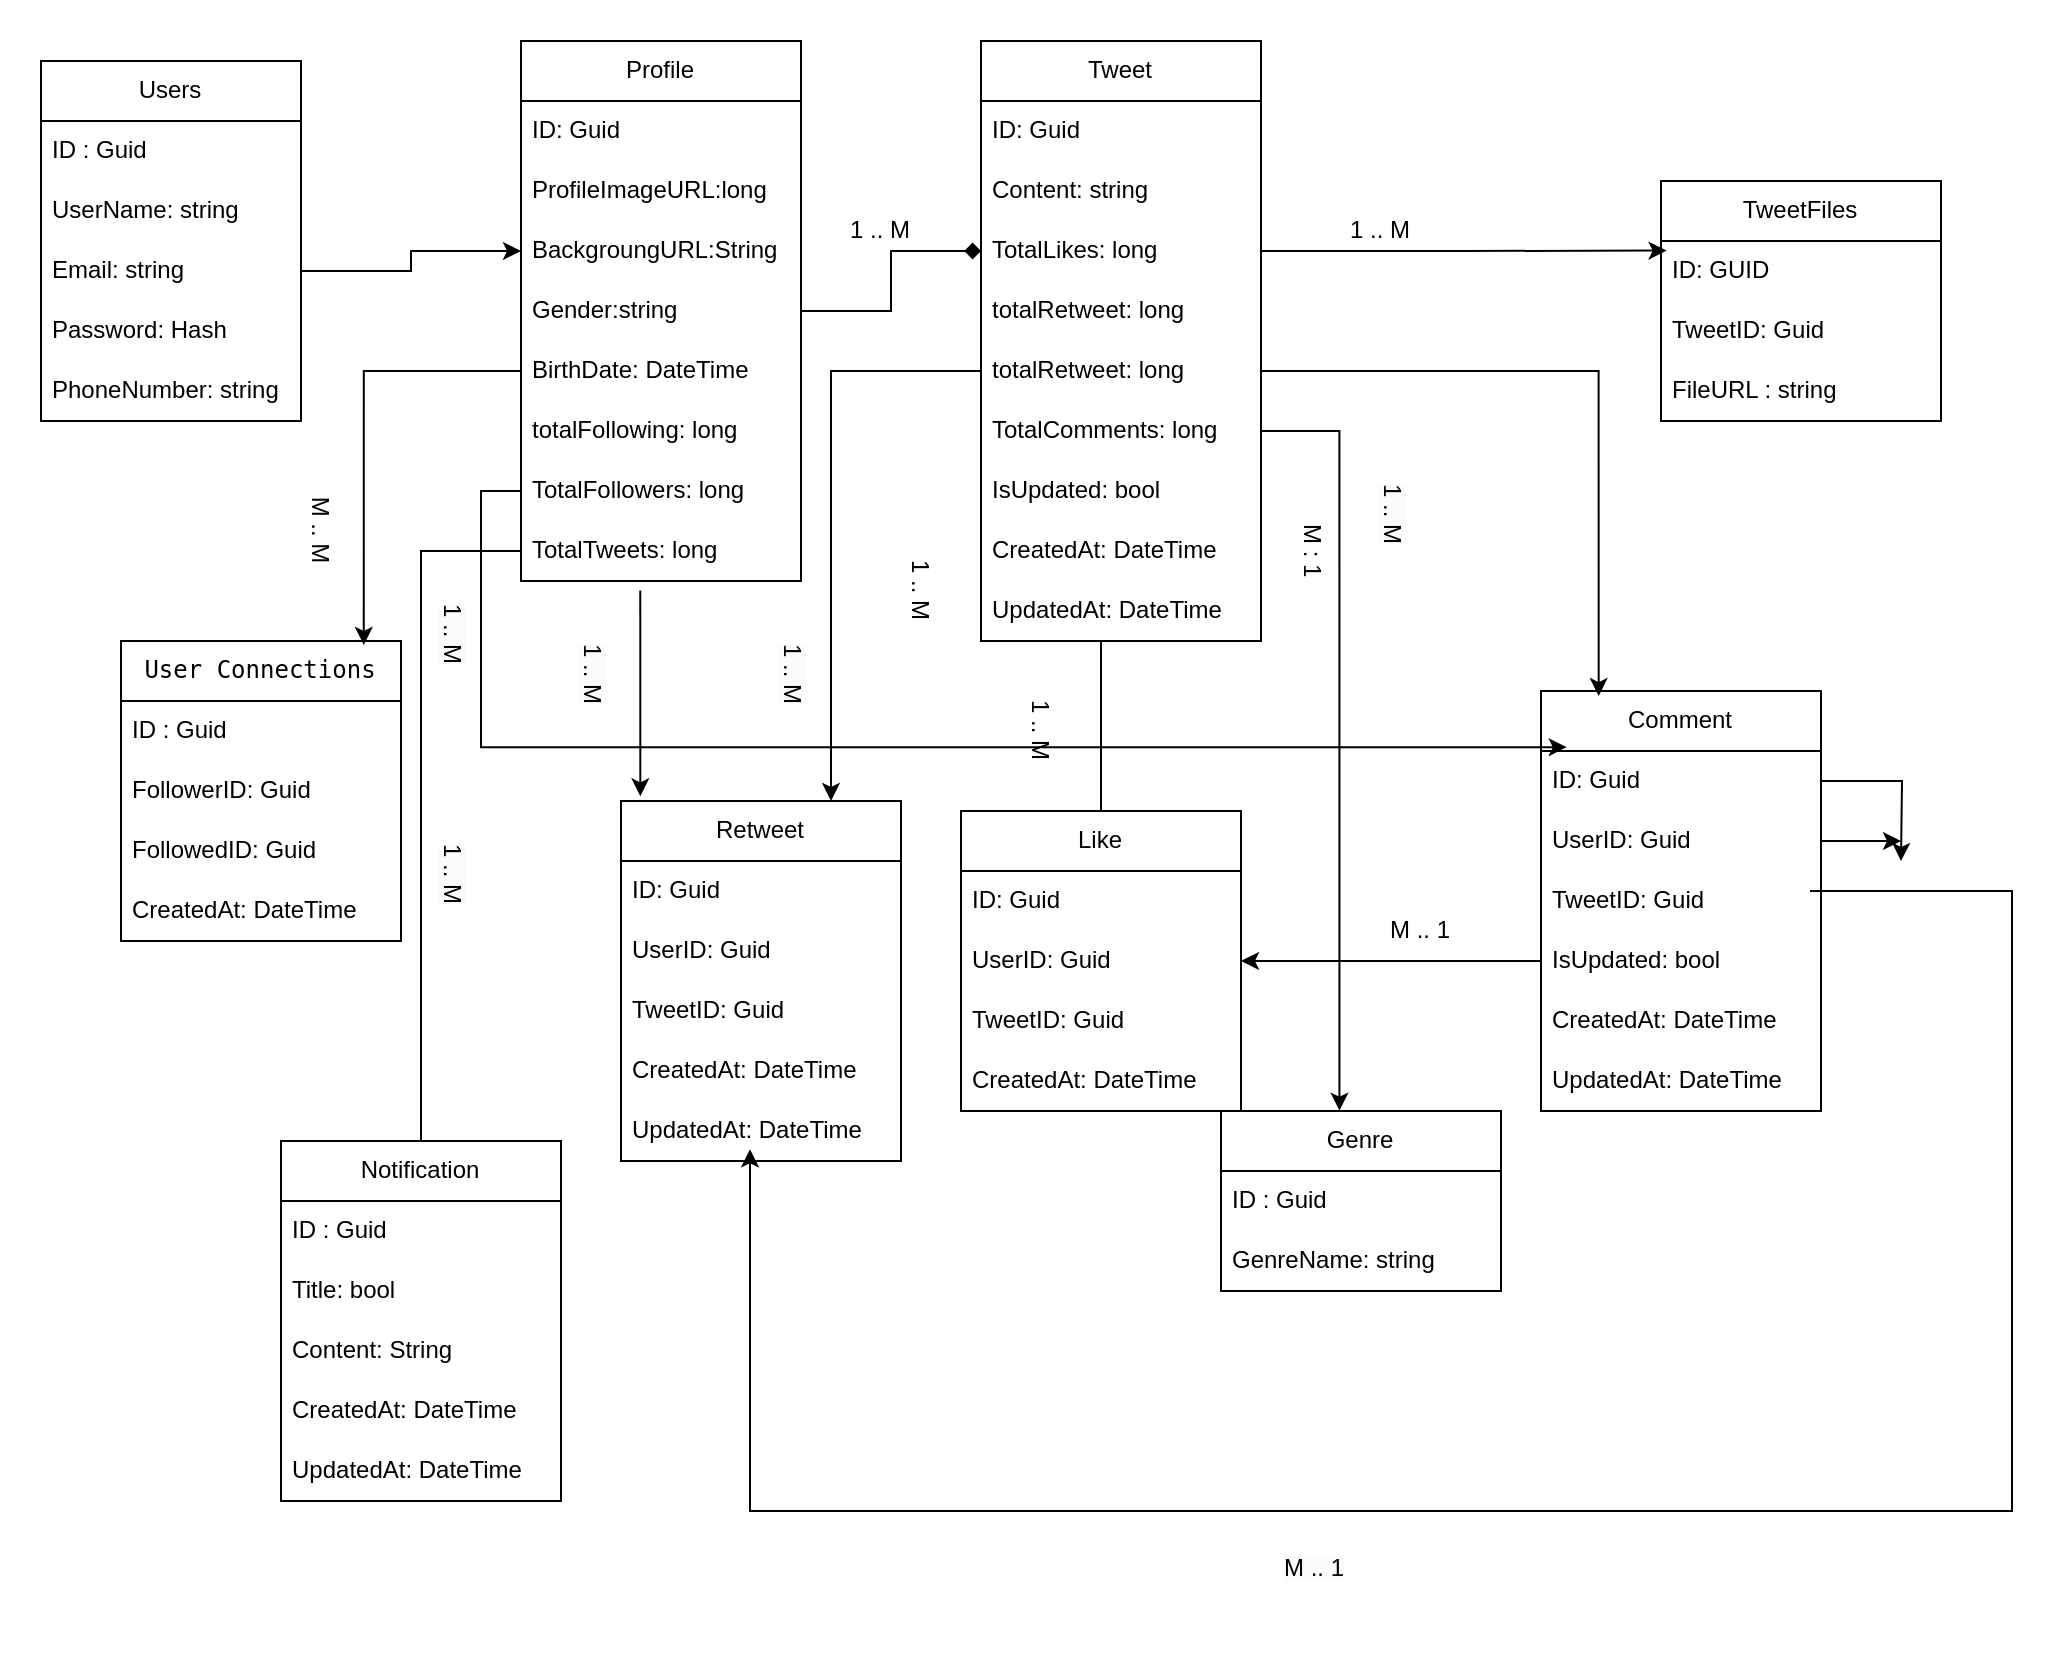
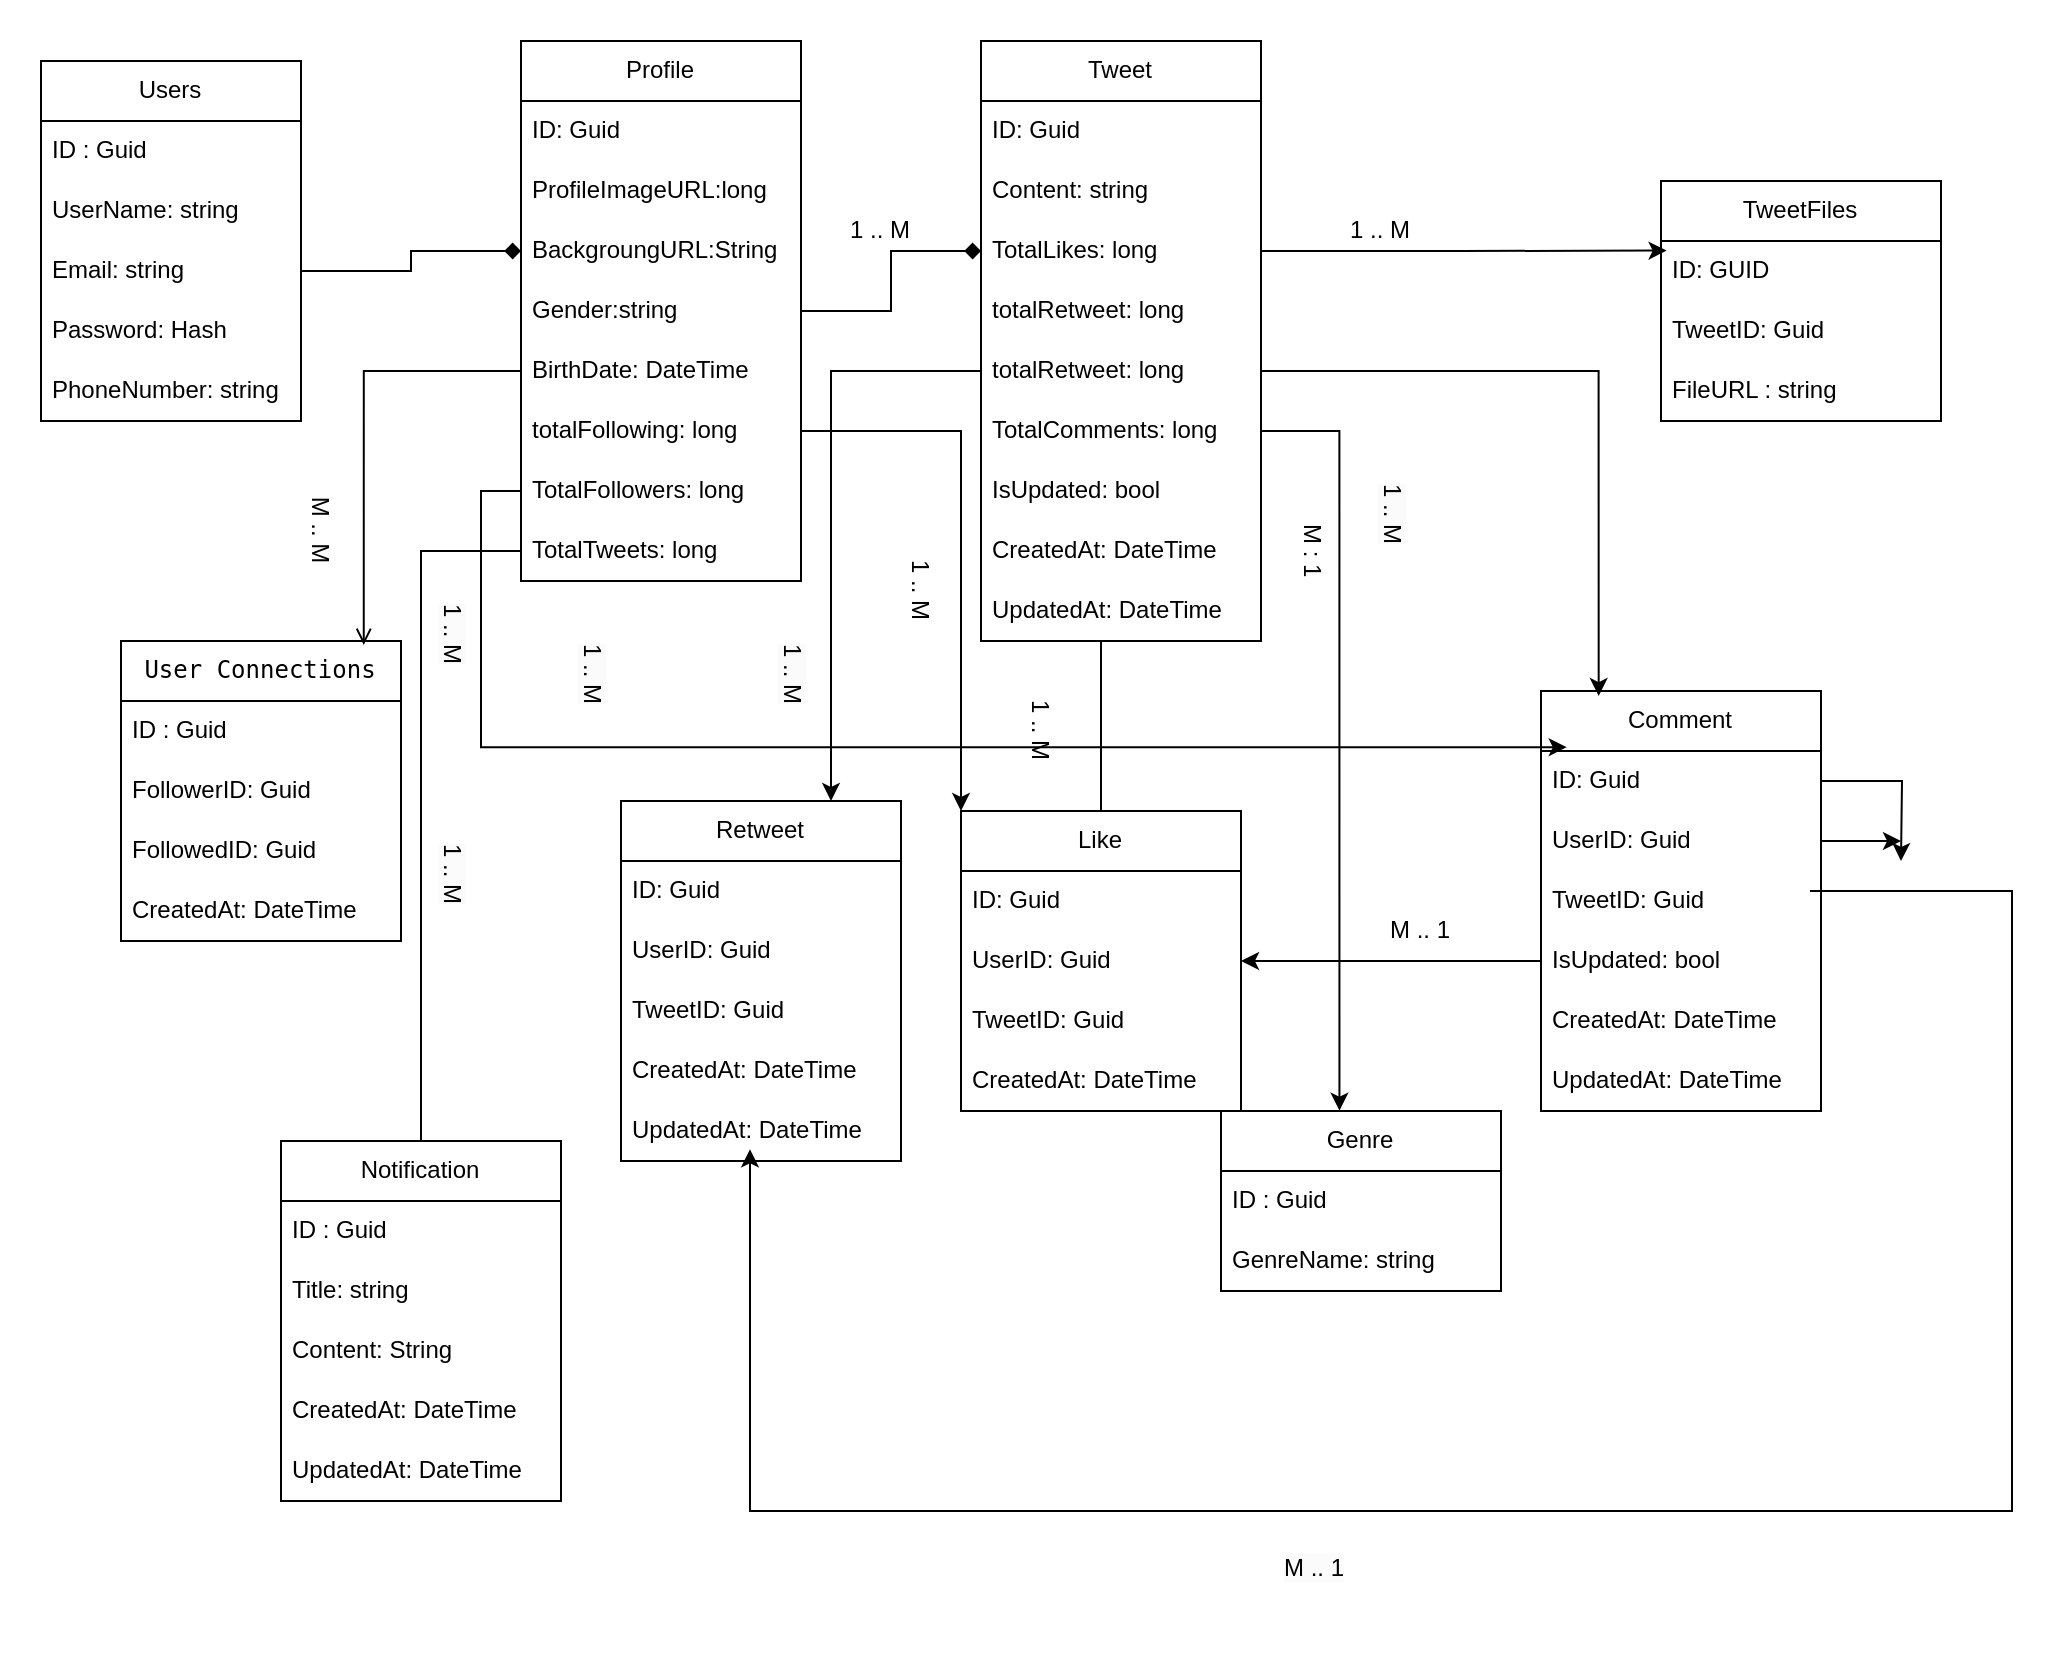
edge "Email: string" -> "BackgroungURL:String": arrowhead classic -> diamond
edge "totalFollowing: long" -> "Like": added
edge "BirthDate: DateTime" -> "User Connections": arrowhead classic -> open
edge "TotalTweets: long" -> "Retweet": removed
node "Title: bool": label "Title: bool" -> "Title: string"
